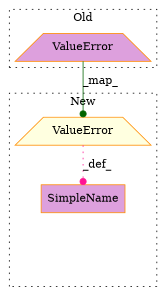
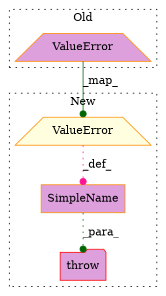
node "throw": added
